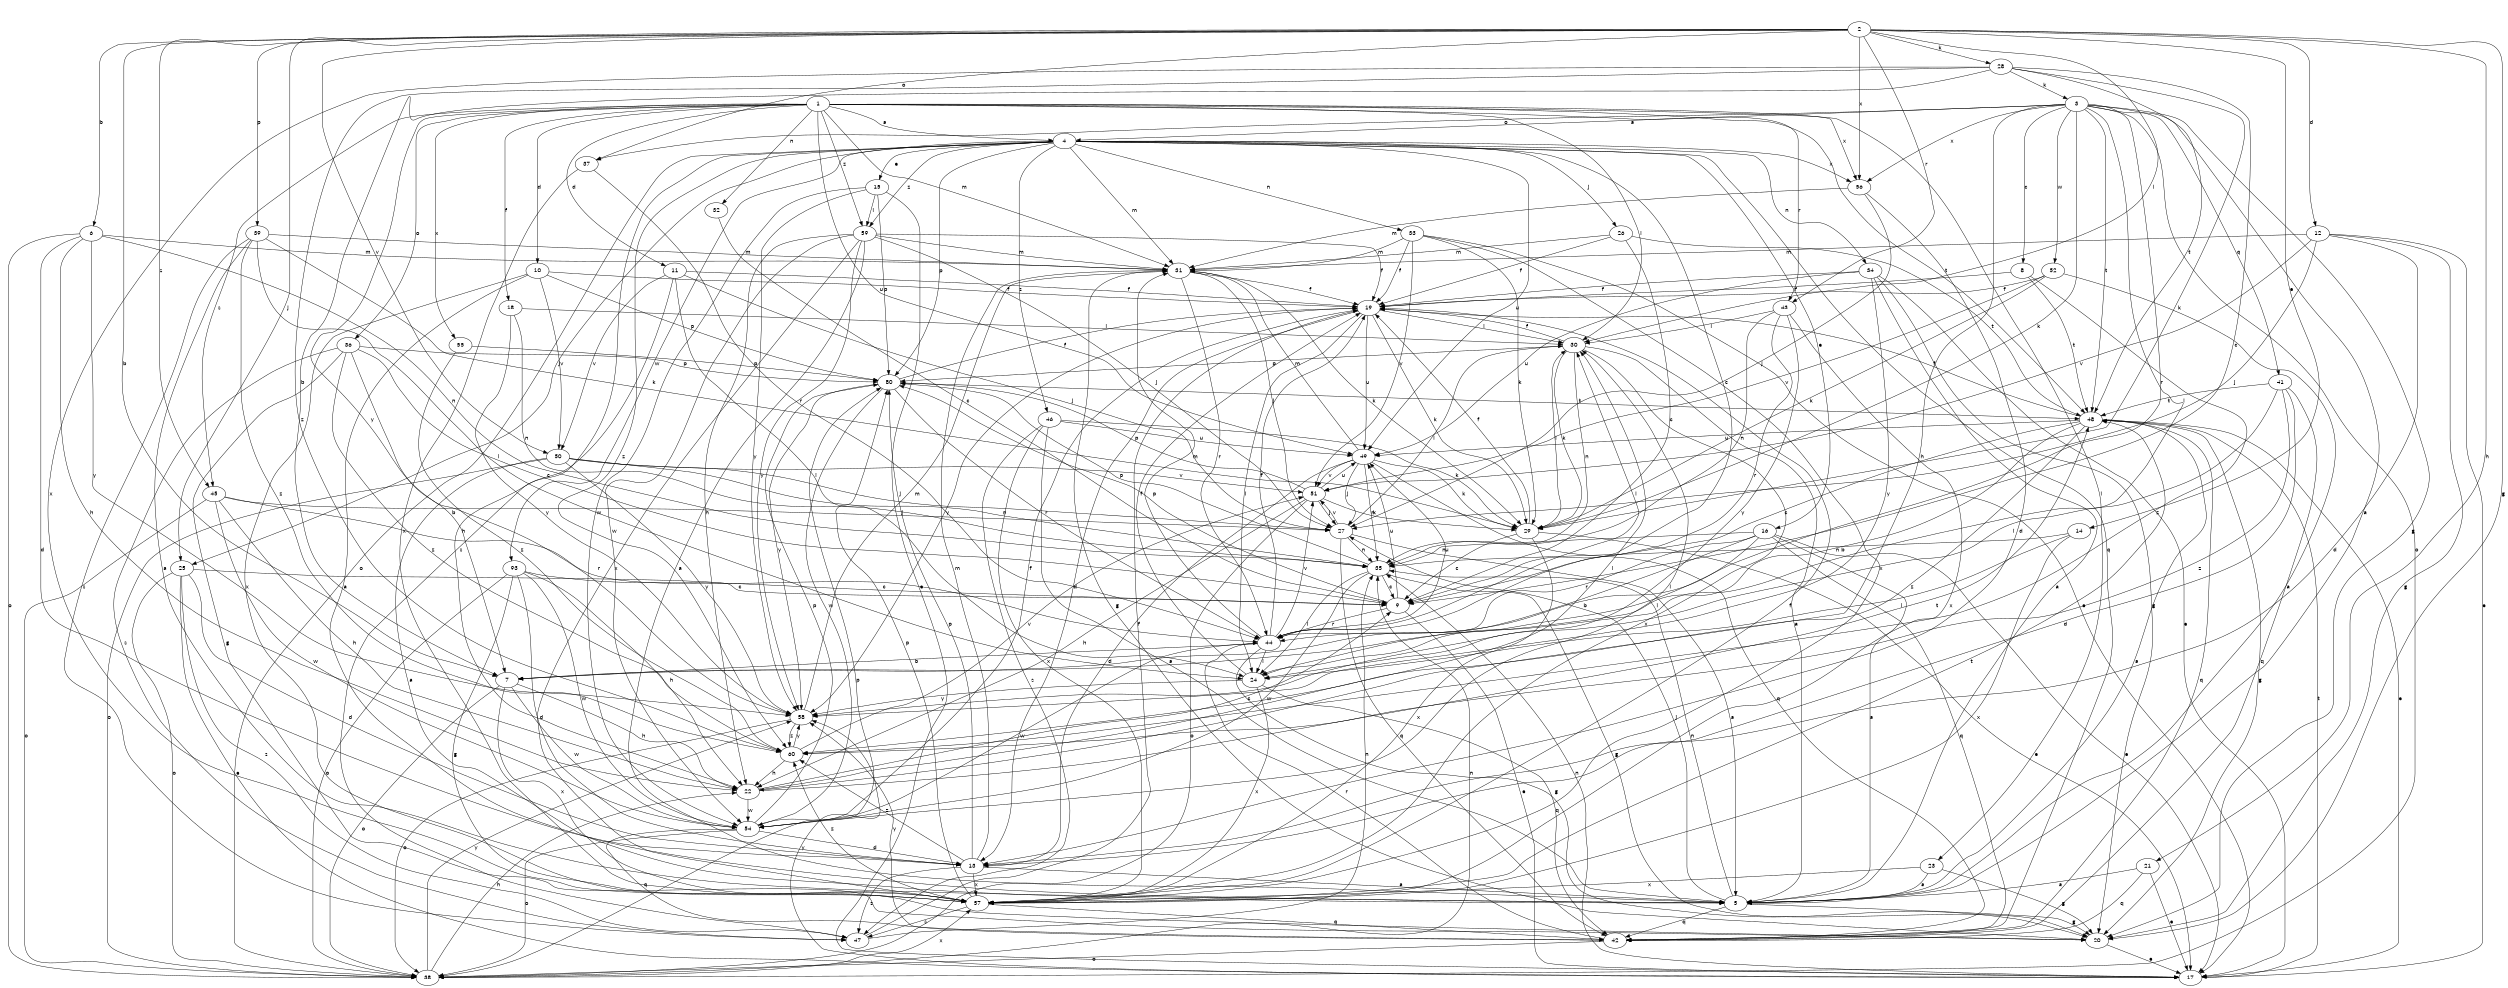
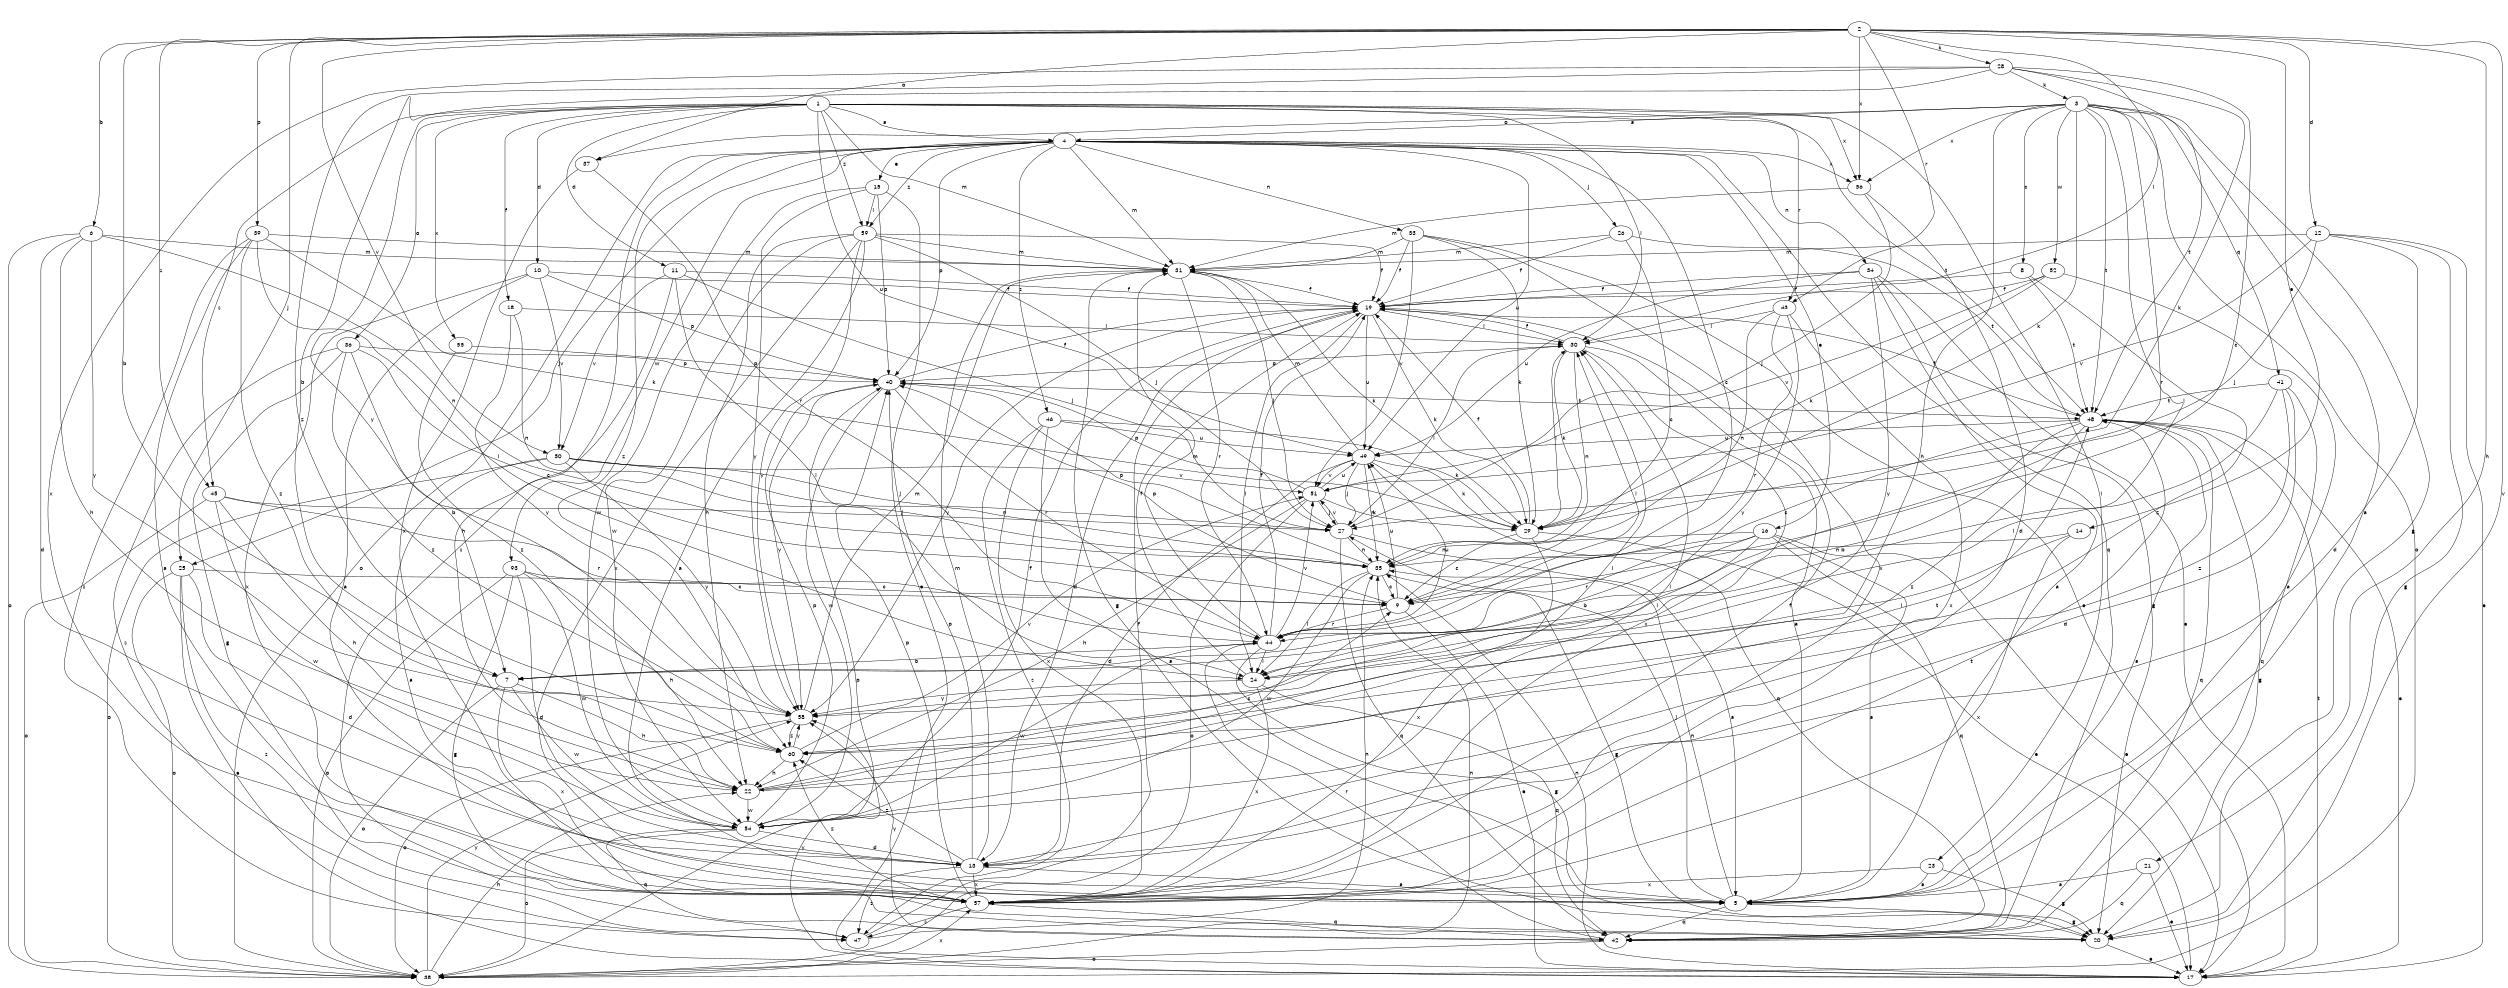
node "32": removed
node "80": label "80" -> "40"
edge "2" -> "20": label "g" -> "v"
